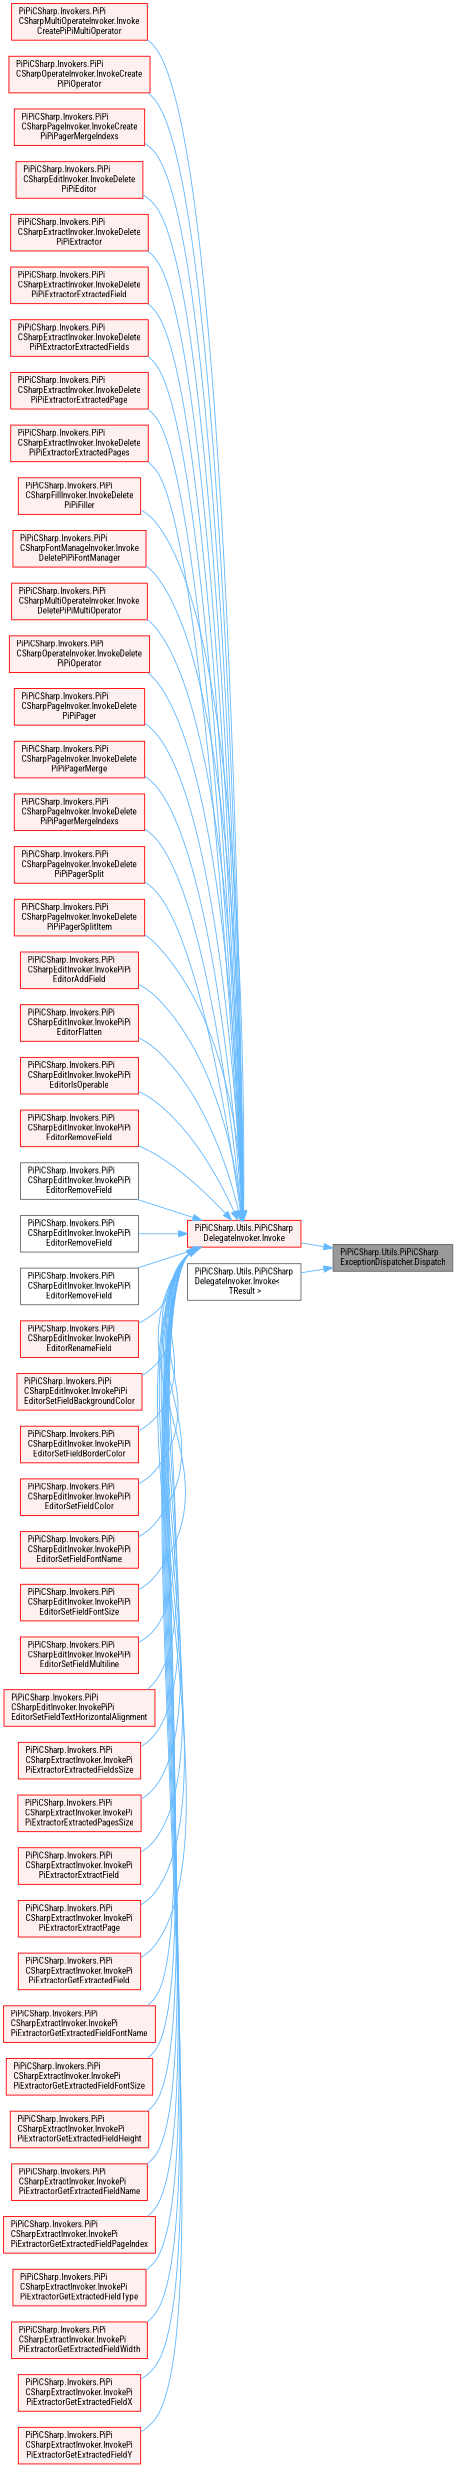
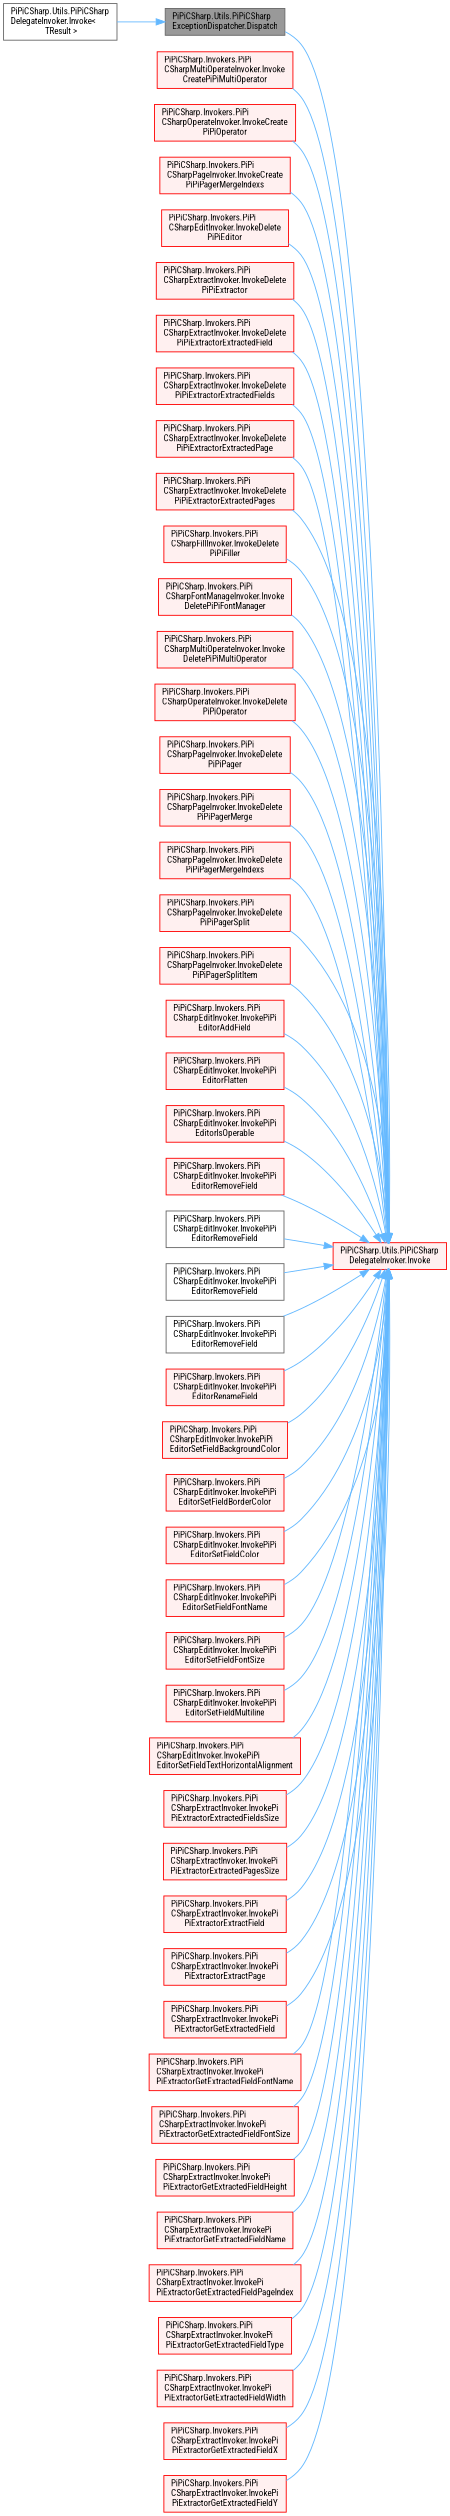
edge "PiPiCSharp.Utils.PiPiCSharp DelegateInvoker.Invoke" -> "PiPiCSharp.Utils.PiPiCSharp ExceptionDispatcher.Dispatch": reversed
